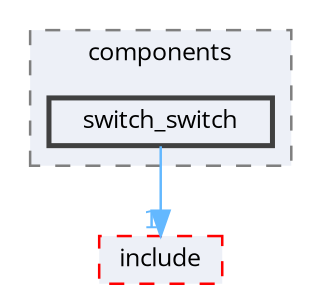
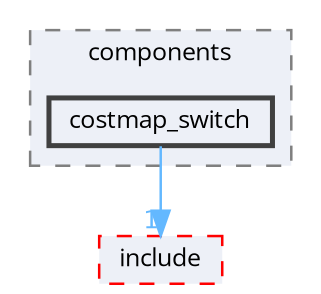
node "switch_switch": label "switch_switch" -> "costmap_switch"
